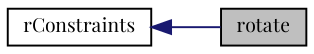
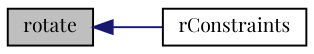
edge "rotate" -> "rConstraints": reversed
